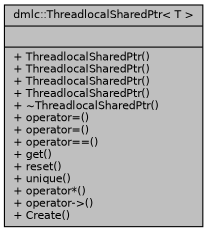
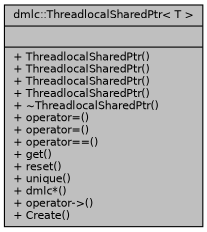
node "dmlc::ThreadlocalSharedPtr< T >": text "+ operator*()" -> "+ dmlc*()"
